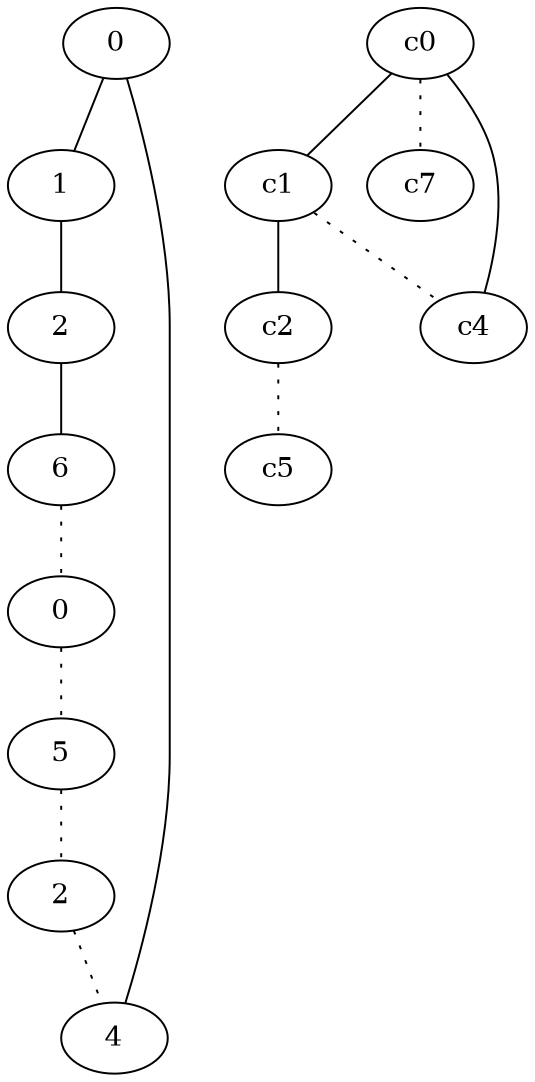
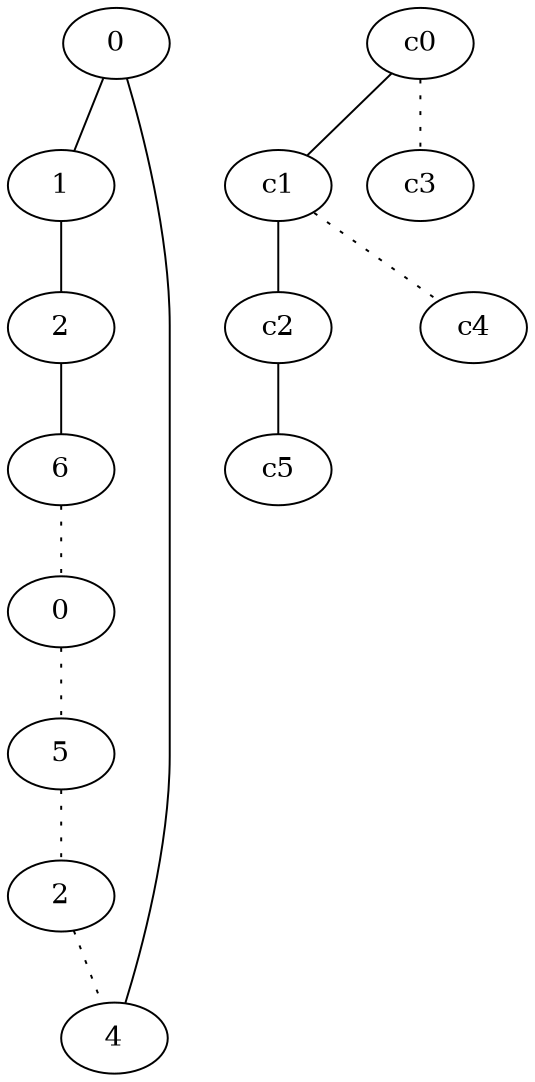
edge "c0" -- "c4": removed
node "c7": label "c7" -> "c3"
edge "c2" -- "c5": style dotted -> solid
